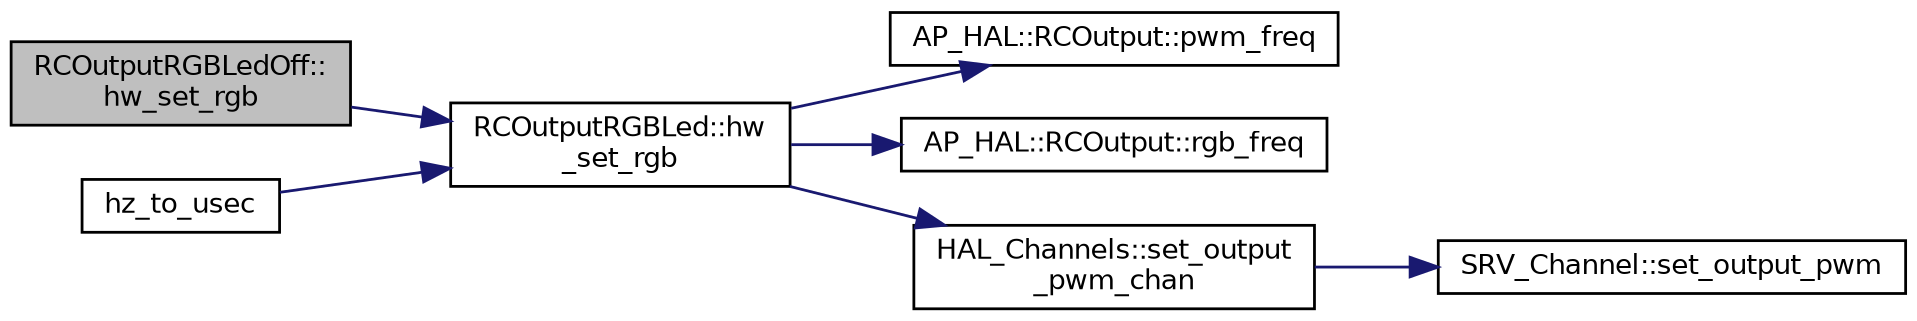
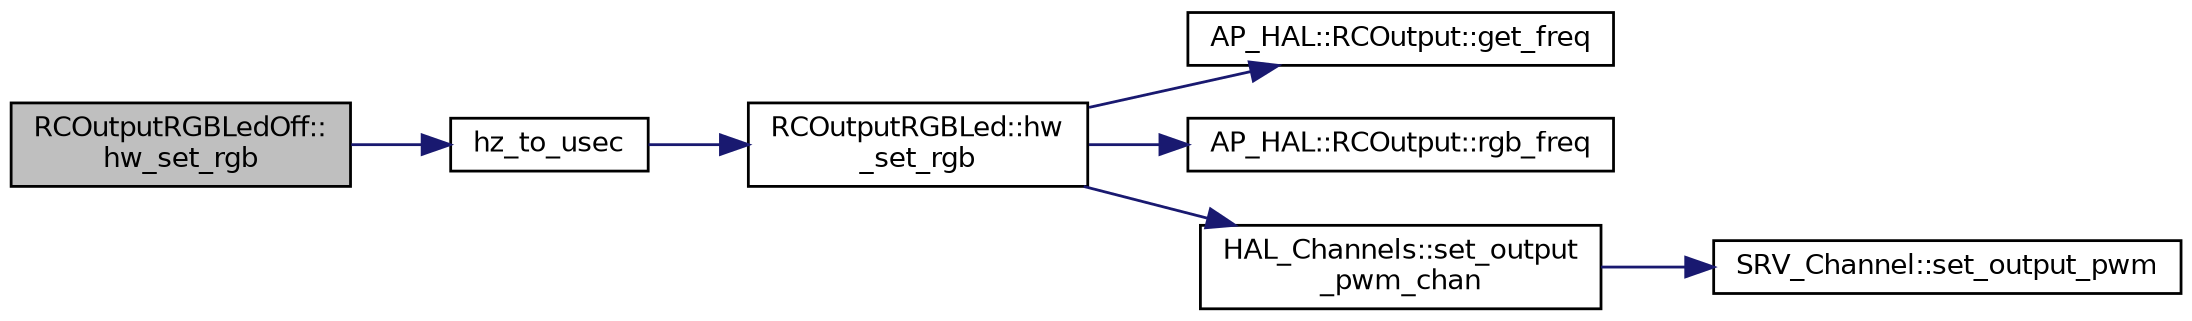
node "AP_HAL::RCOutput::pwm_freq": label "AP_HAL::RCOutput::pwm_freq" -> "AP_HAL::RCOutput::get_freq"
edge "RCOutputRGBLedOff:: hw_set_rgb" -> "RCOutputRGBLed::hw _set_rgb": now "RCOutputRGBLedOff:: hw_set_rgb" -> "hz_to_usec"
